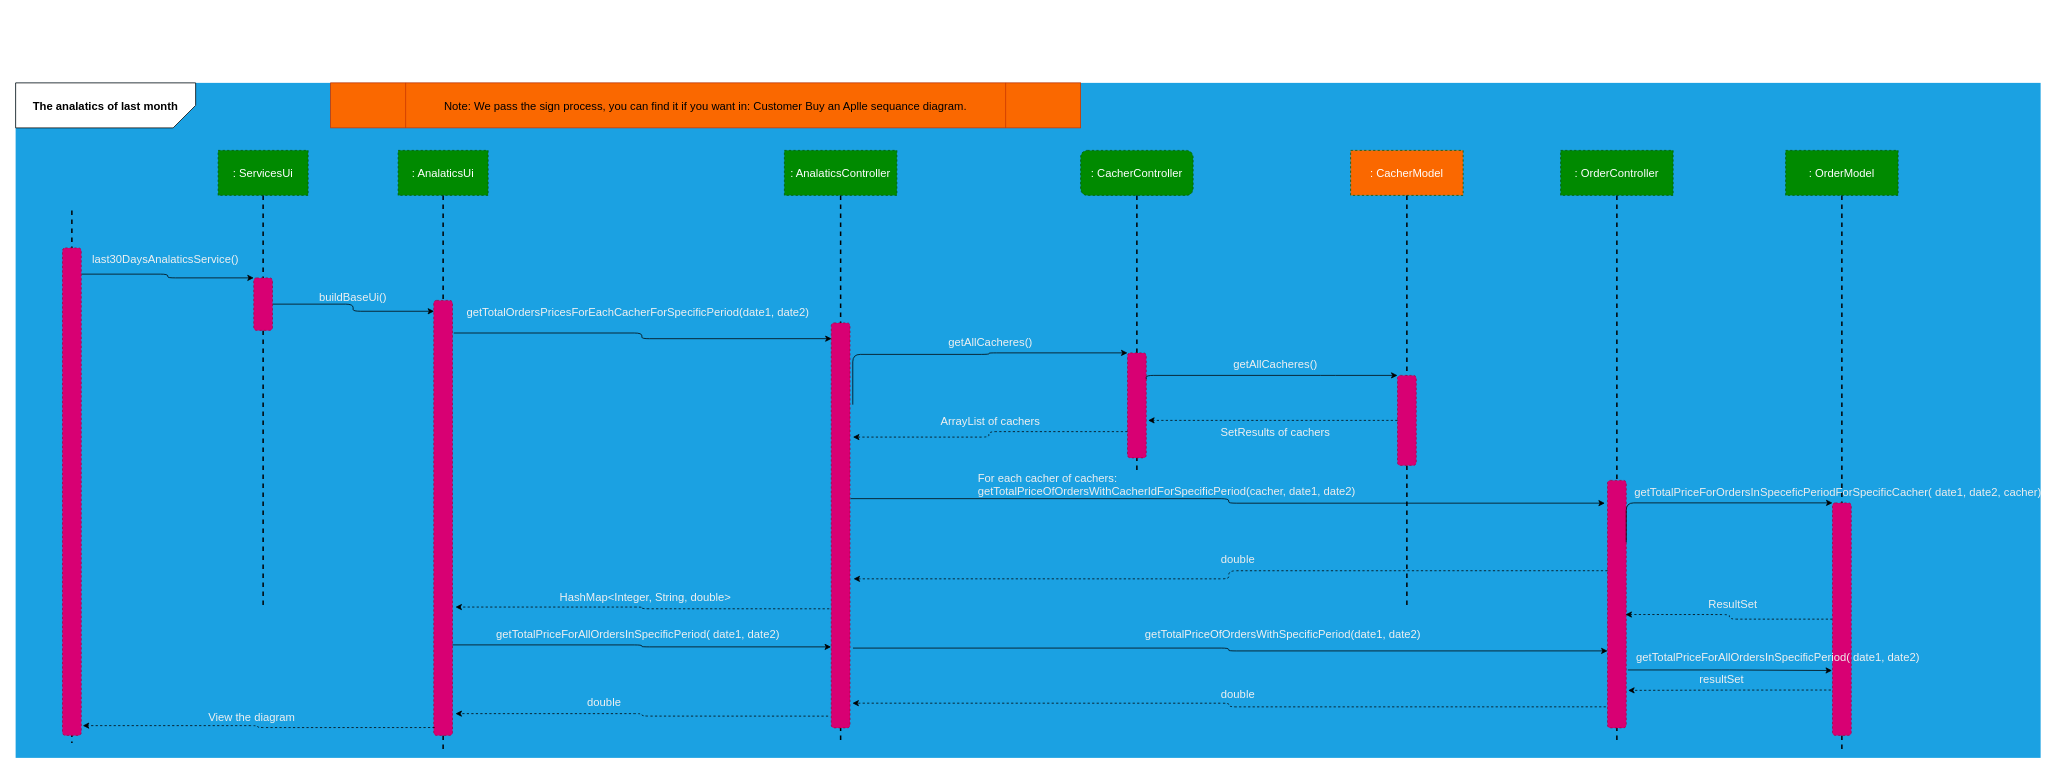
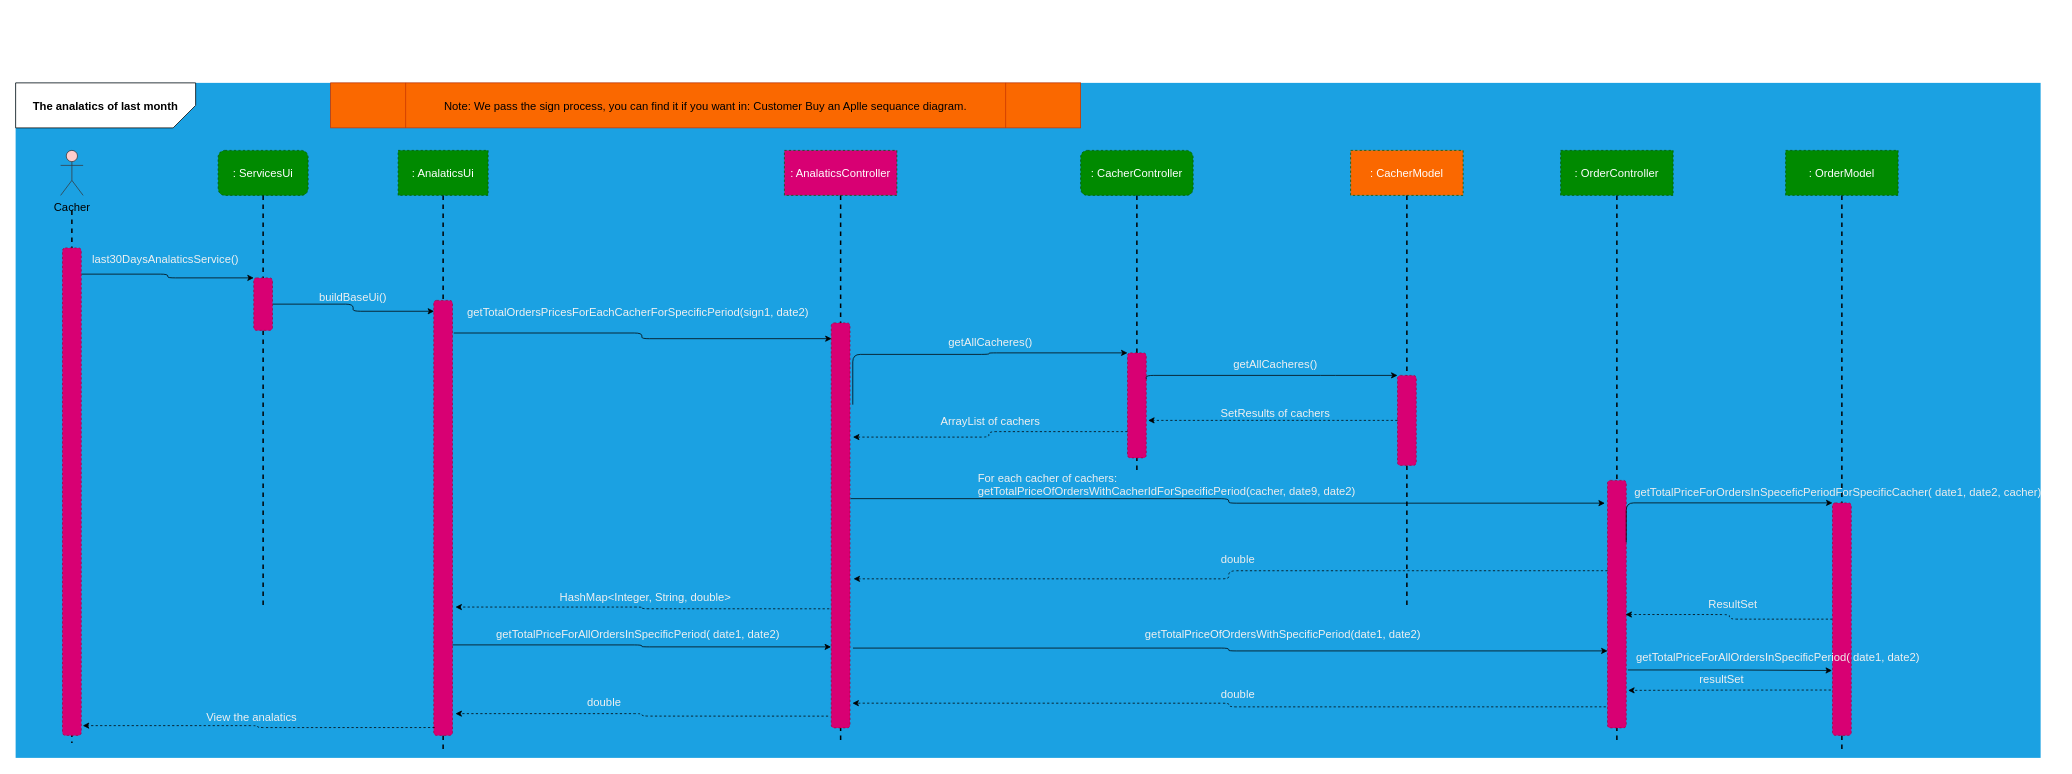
node "Cacher": added
node ": ServicesUi": shape rectangle -> rounded rectangle
node ": AnalaticsController": fillcolor #008a00 -> #d80073
node "getTotalOrdersPricesForEachCacherForSpecificPeriod(date1, date2)": label "getTotalOrdersPricesForEachCacherForSpecificPeriod(date1, date2)" -> "getTotalOrdersPricesForEachCacherForSpecificPeriod(sign1, date2)"
node "SetResults of cachers": moved (1275, 432) -> (1275, 413)
node "For each cacher of cachers: getTotalPriceOfOrdersWithCacherIdForSpecificPeriod(cacher, date1, date2)": label "For each cacher of cachers: getTotalPriceOfOrdersWithCacherIdForSpecificPeriod(cacher, date1, date2)" -> "For each cacher of cachers: getTotalPriceOfOrdersWithCacherIdForSpecificPeriod(cacher, date9, date2)"
node "View the diagram": label "View the diagram" -> "View the analatics"
